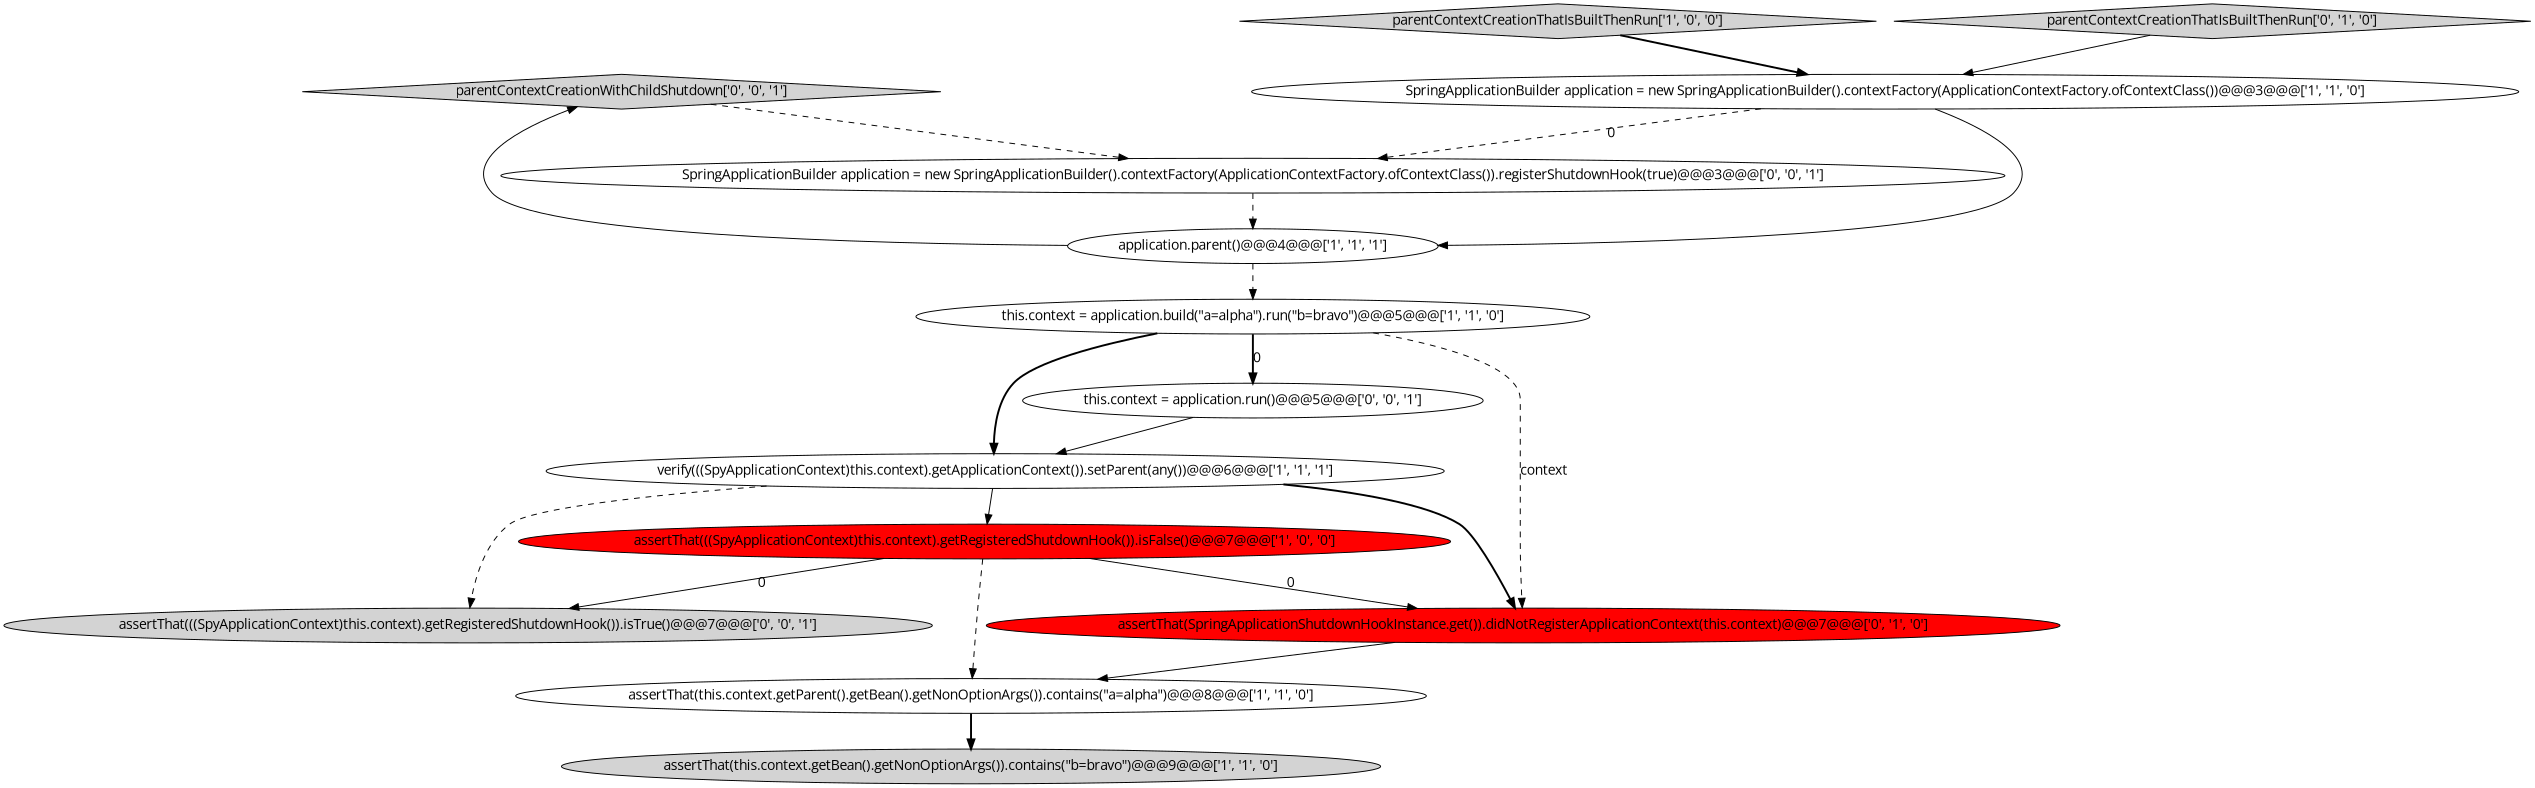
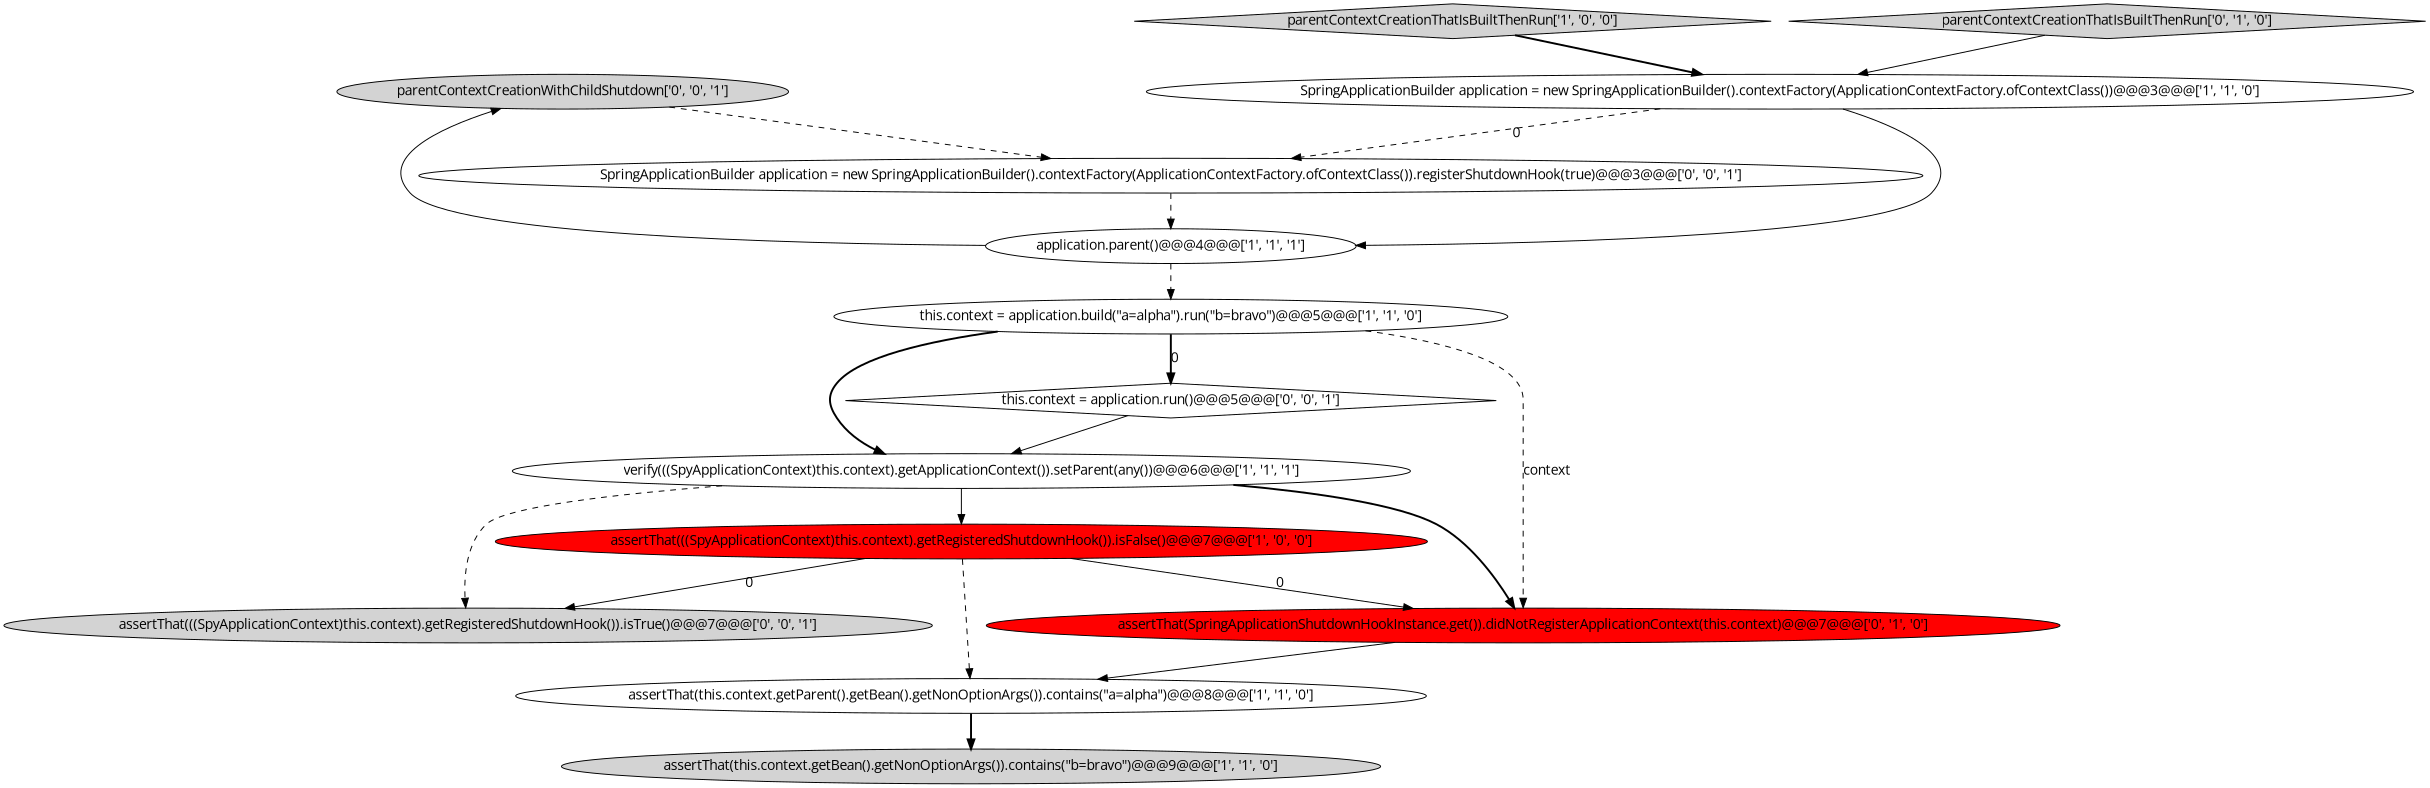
node "parentContextCreationWithChildShutdown['0', '0', '1']": shape diamond -> ellipse
node "this.context = application.run()@@@5@@@['0', '0', '1']": shape ellipse -> diamond
